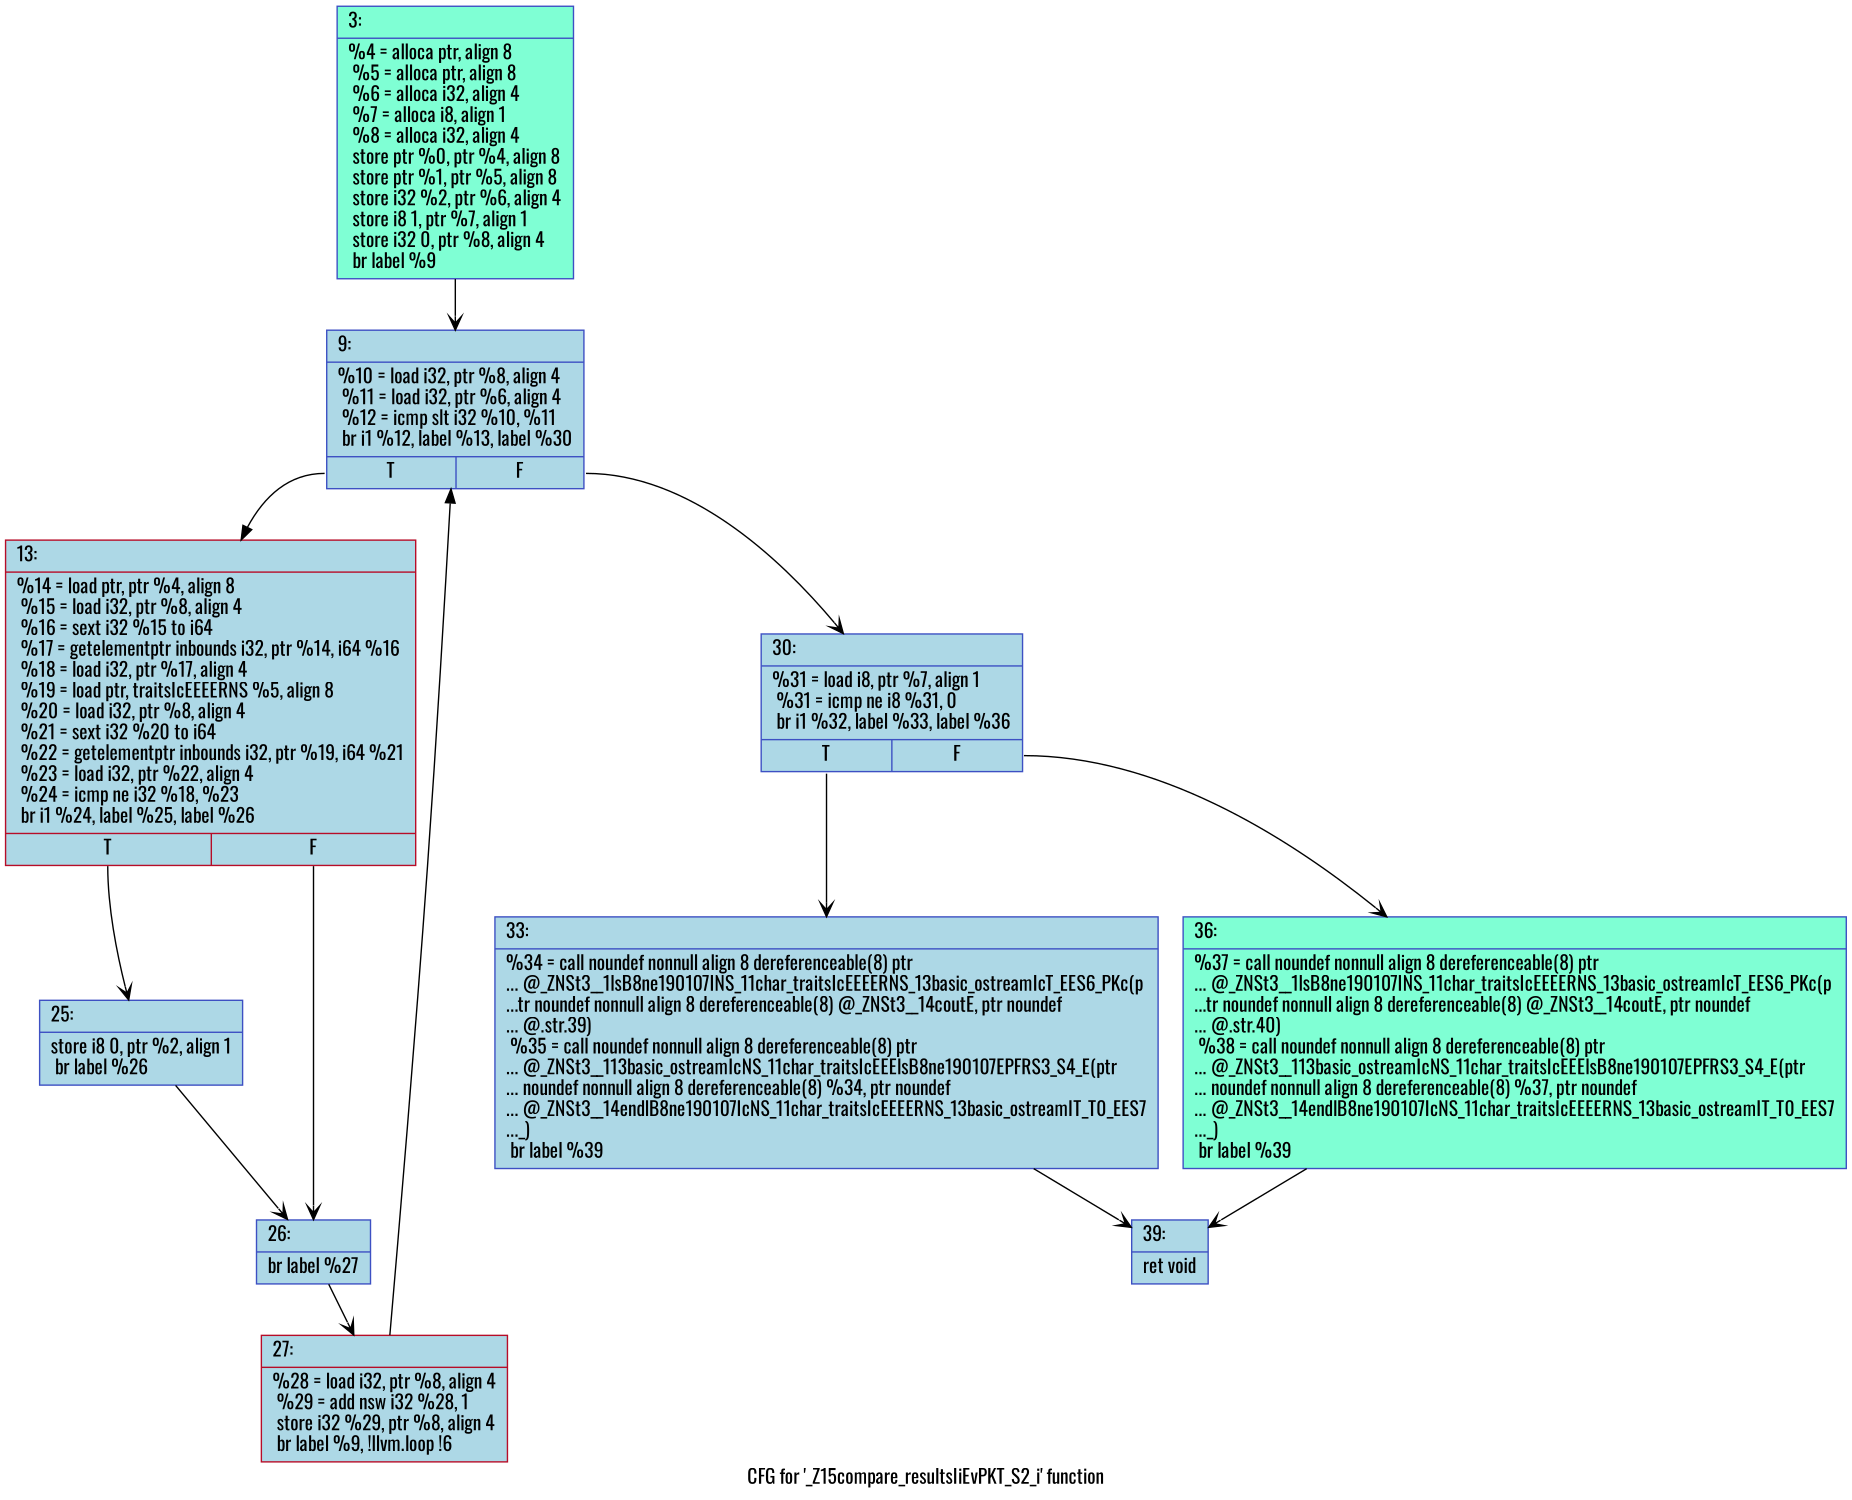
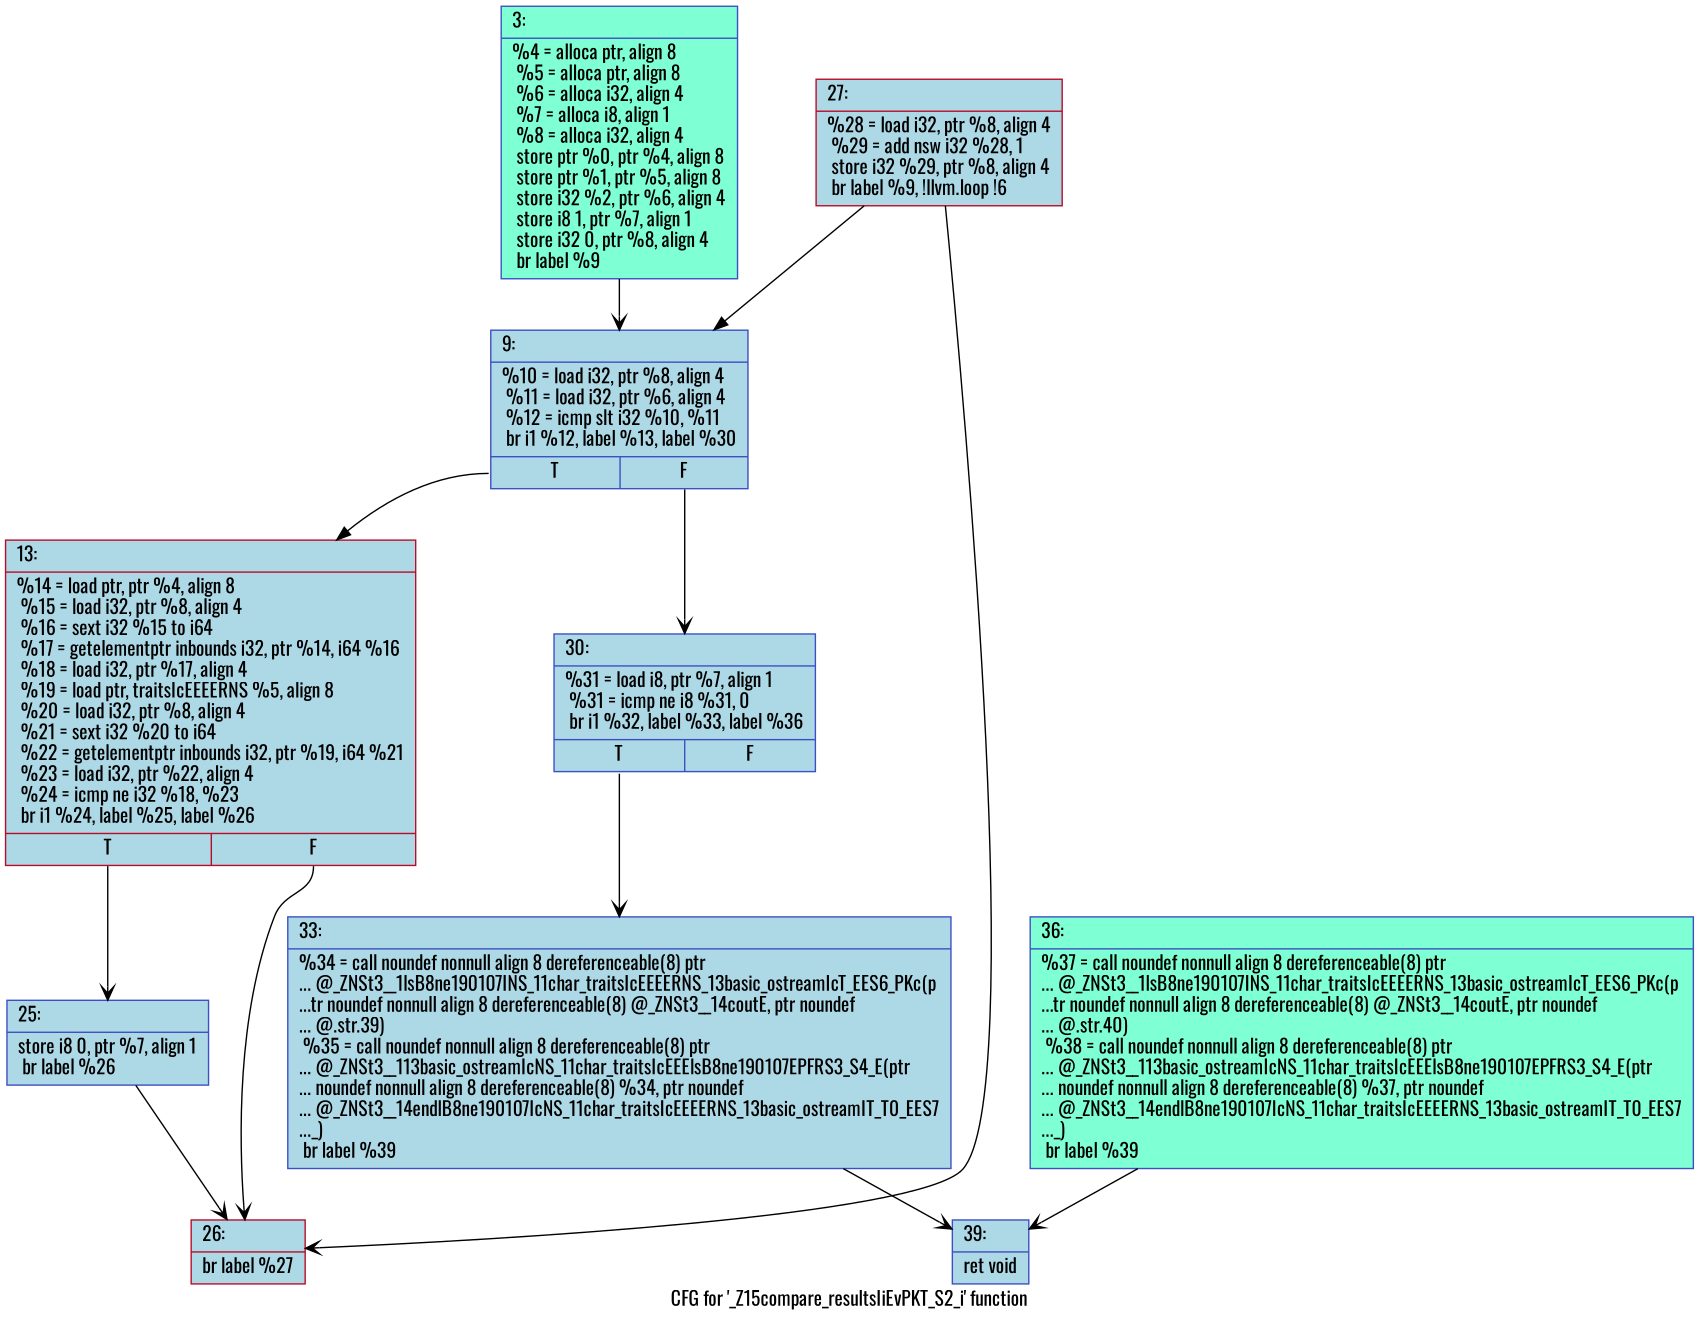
edge "30:" -> "36:": removed
node "25:": text "store i8 0, ptr %2, align 1" -> "store i8 0, ptr %7, align 1"
node "26:": color #3d50c3ff -> #b70d28ff
edge "26:" -> "27:": reversed
